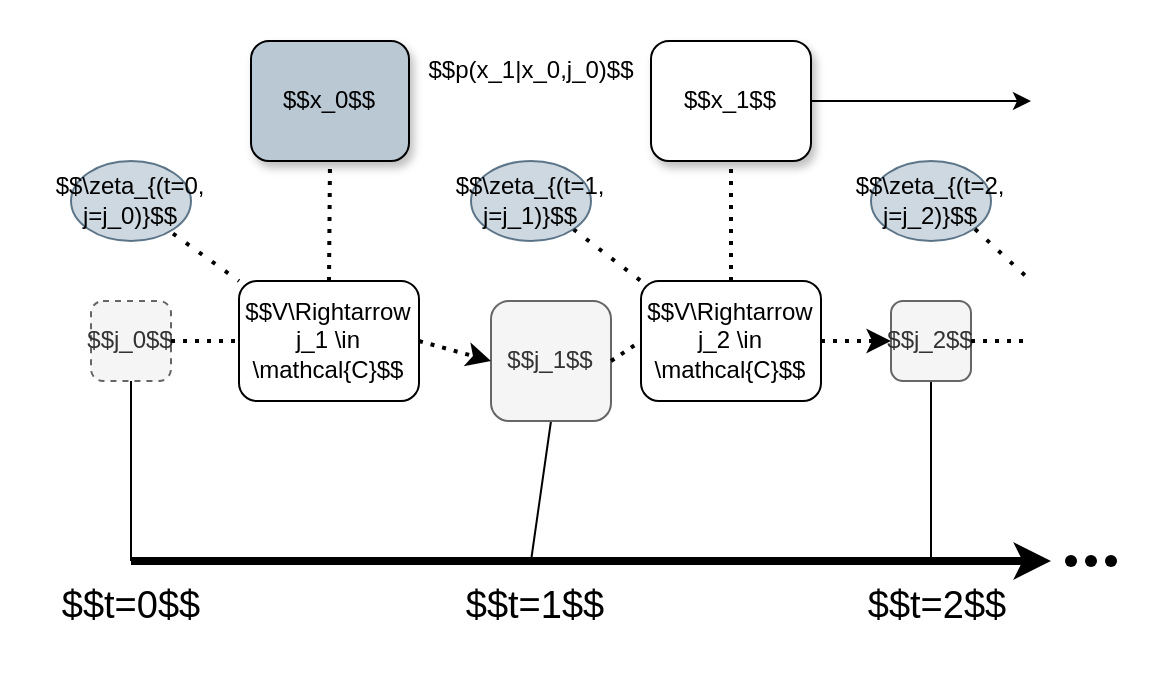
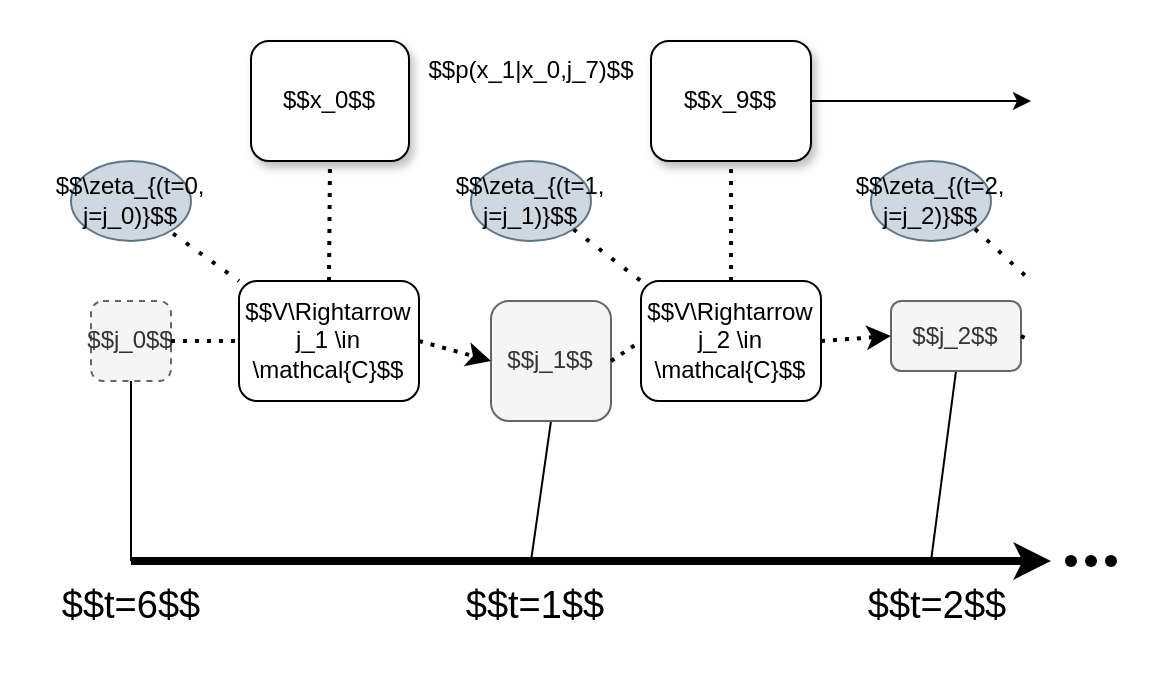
node "$$p(x_1|x_0,j_0)$$": label "$$p(x_1|x_0,j_0)$$" -> "$$p(x_1|x_0,j_7)$$"
node "$$x_0$$": fillcolor #bac8d3 -> #ffffff
node "$$x_1$$": label "$$x_1$$" -> "$$x_9$$"
node "$$j_2$$": size 80x80 -> 130x70
node "$$t=0$$": label "$$t=0$$" -> "$$t=6$$"
